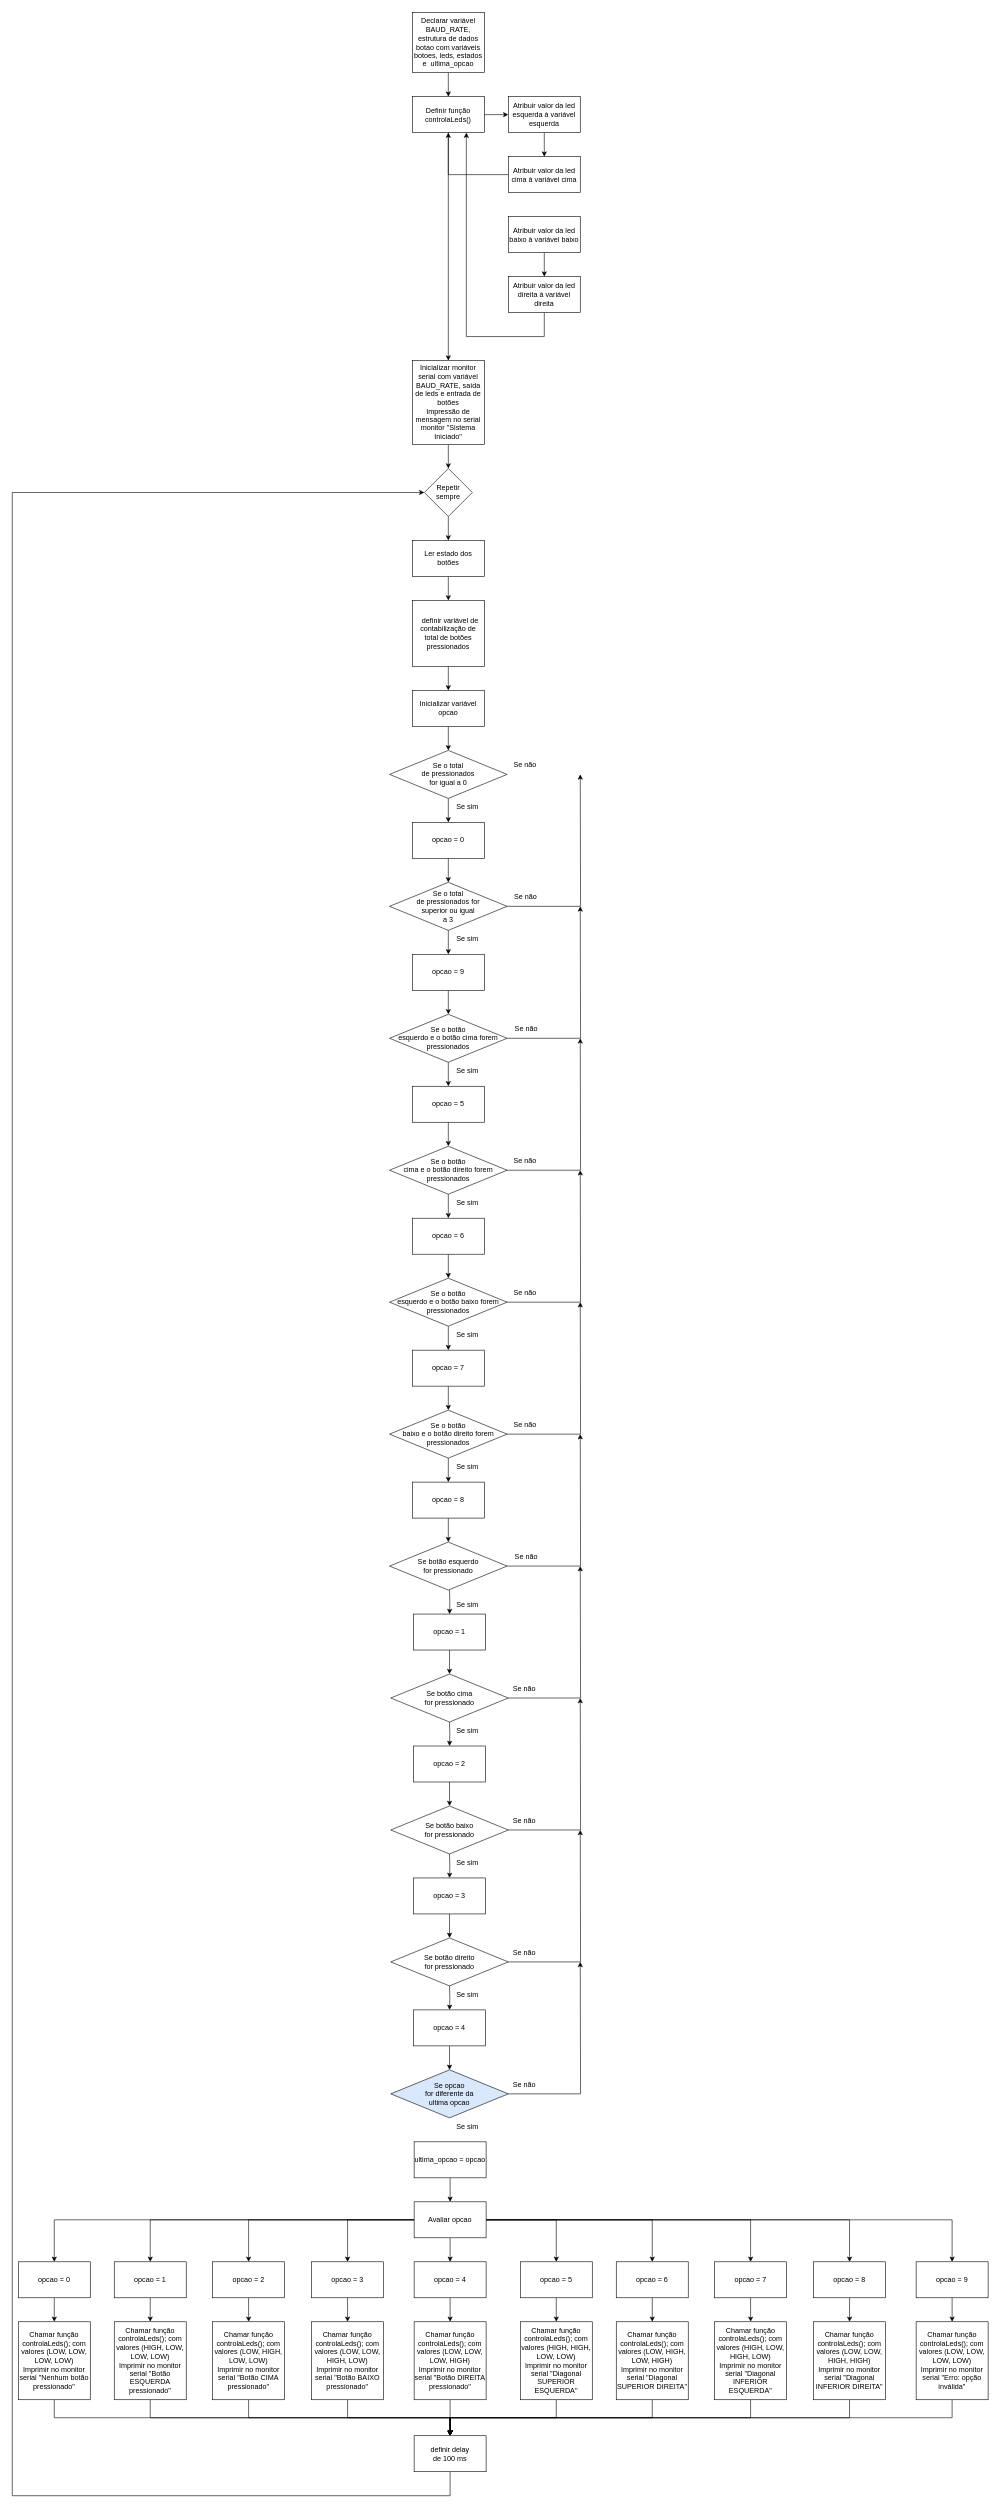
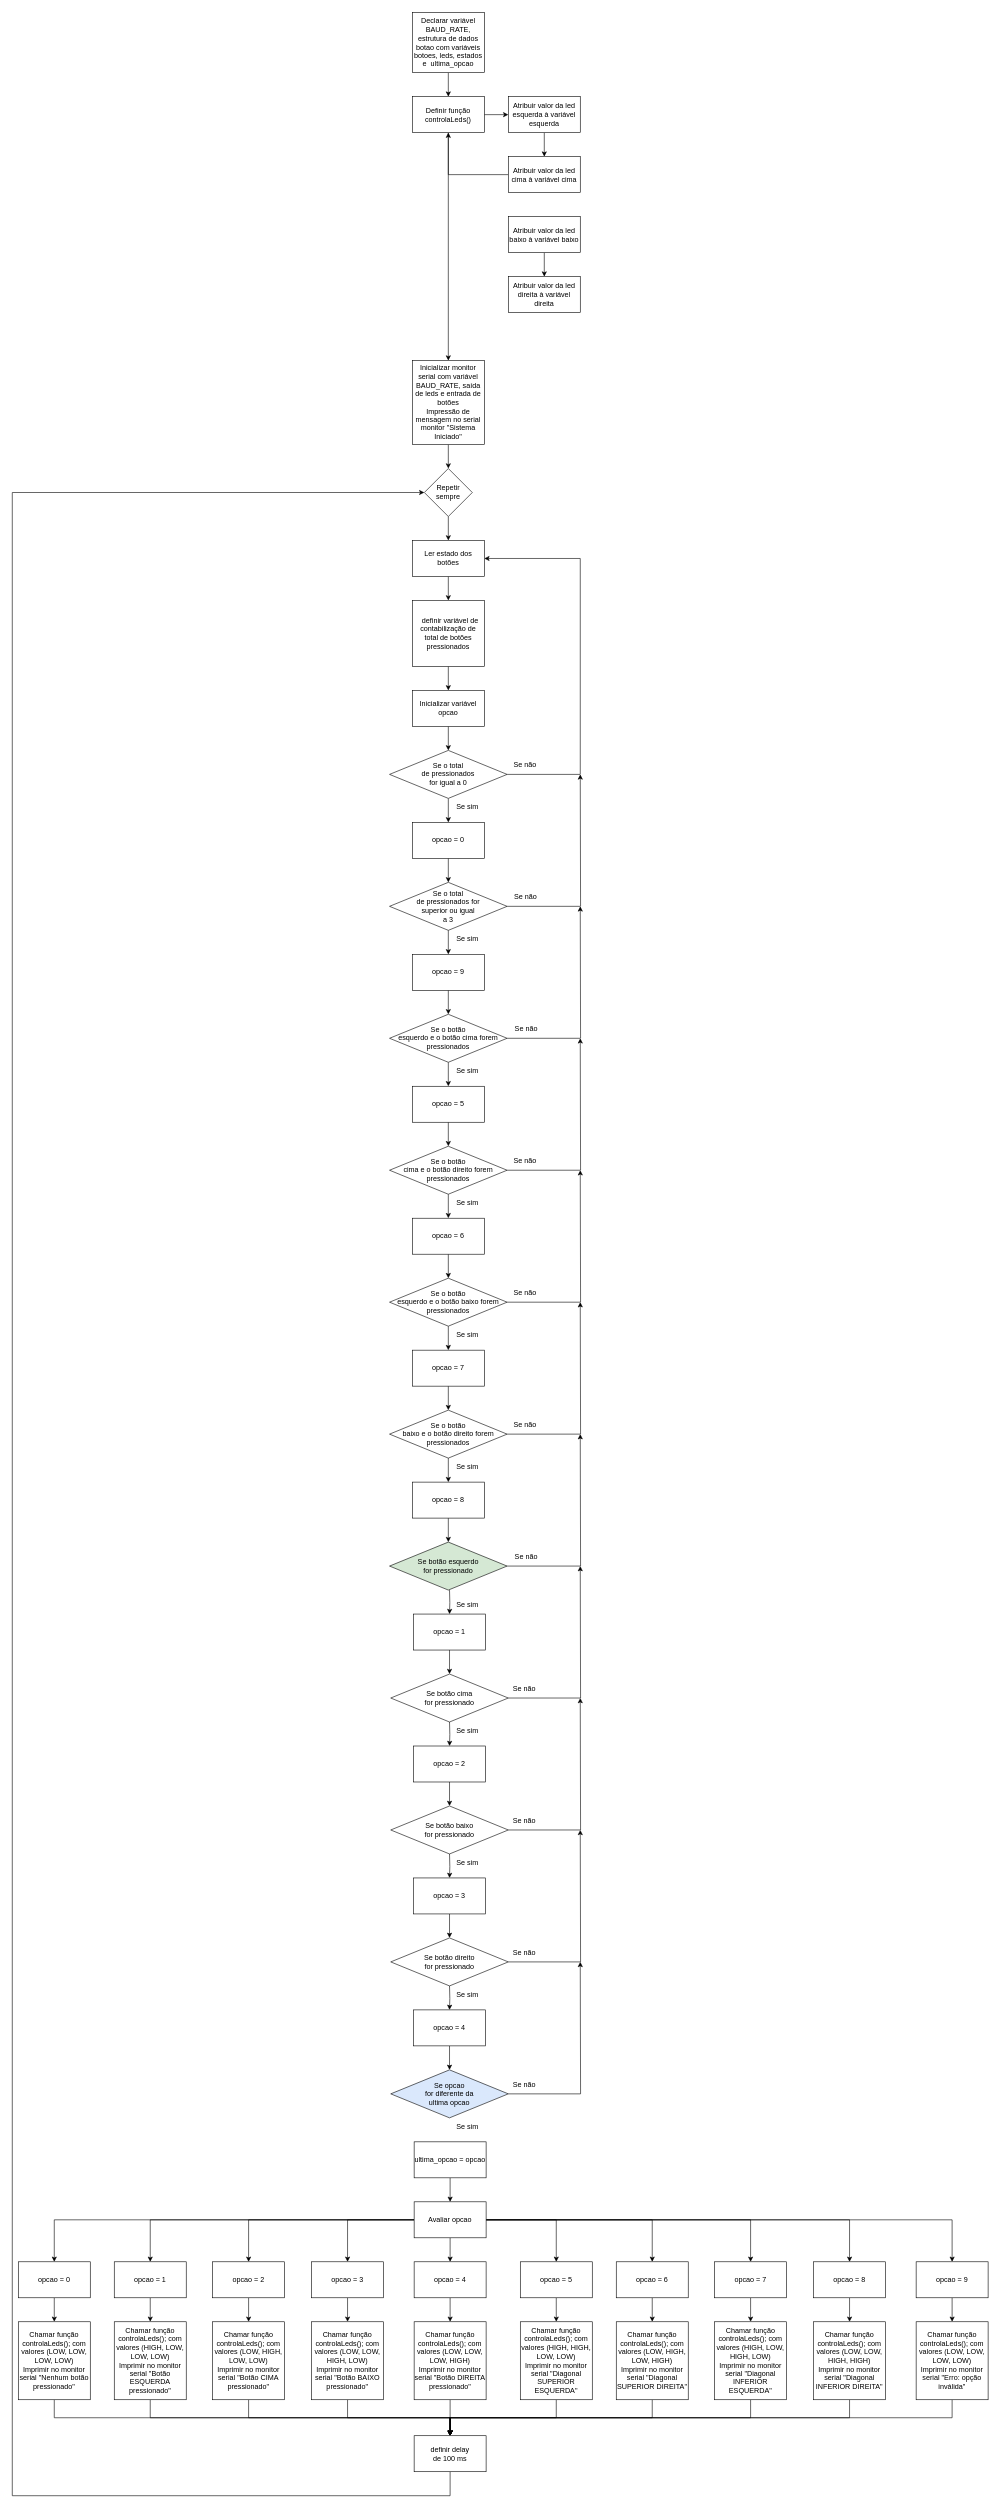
edge "Atribuir valor da led direita à variável direita" -> "Definir função controlaLeds()": removed
edge "Se o total de pressionados for igual a 0" -> "Ler estado dos botões": added
node "Se botão esquerdo for pressionado": fillcolor #ffffff -> #d5e8d4
